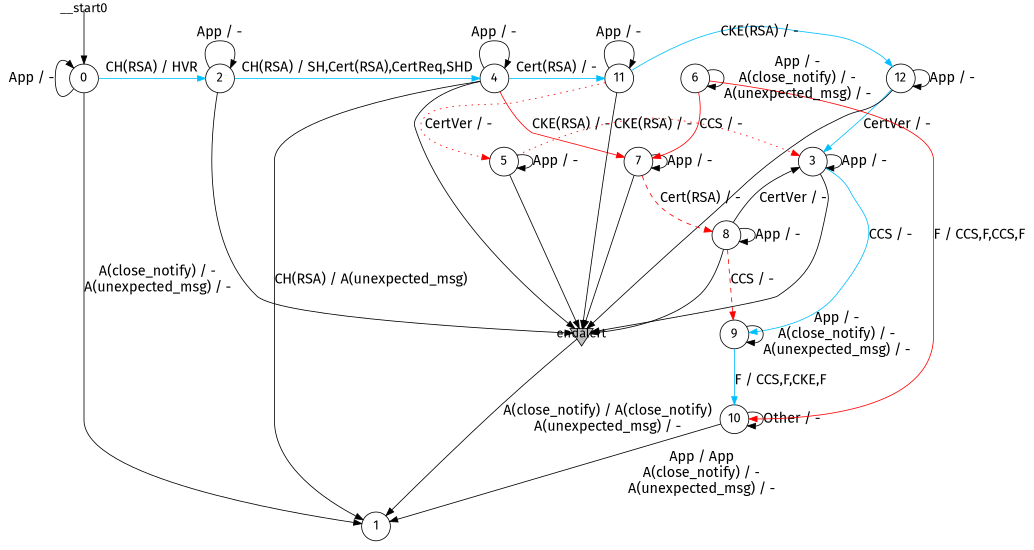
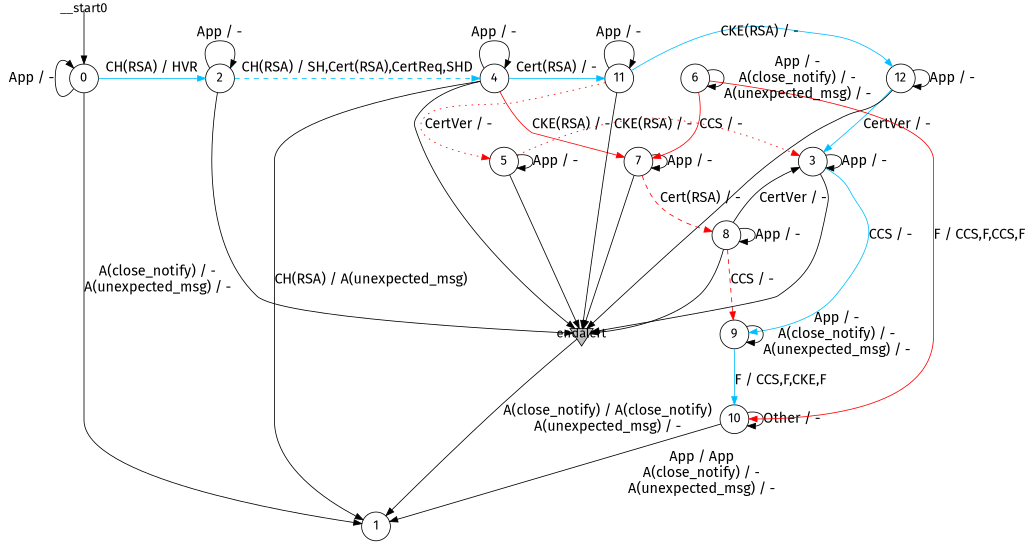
edge "2" -> "4": style solid -> dashed
